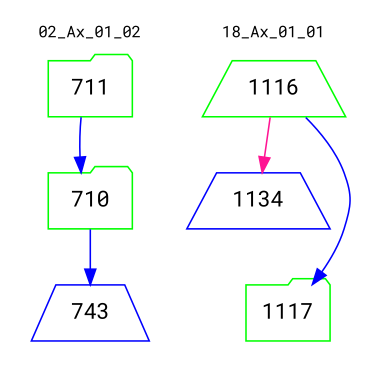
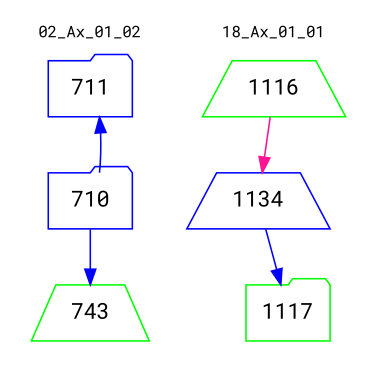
node "711": color green -> blue
edge "711" -> "710": reversed
edge "1116" -> "1117": now "1134" -> "1117"
node "710": color green -> blue
node "743": color blue -> green
